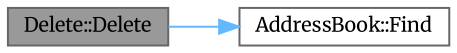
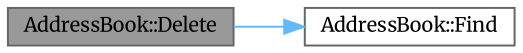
node "Delete::Delete": label "Delete::Delete" -> "AddressBook::Delete"
